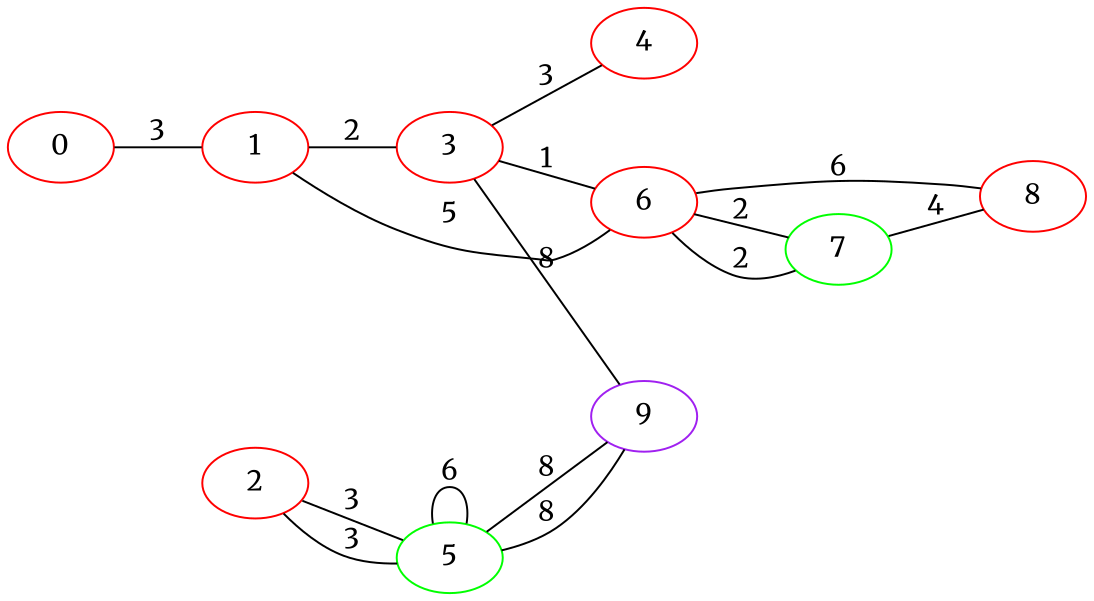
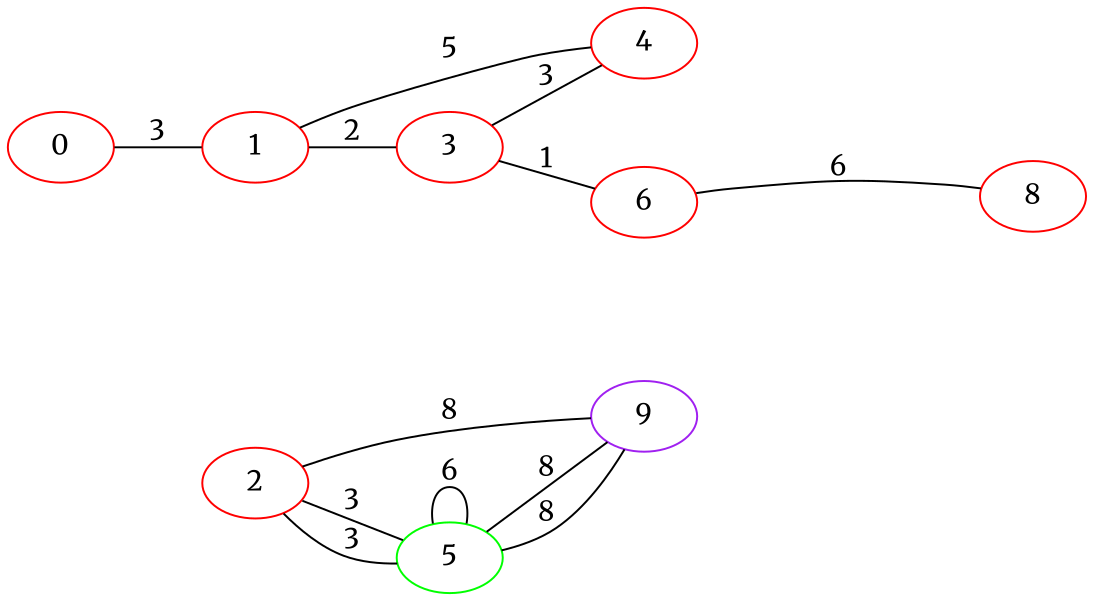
edge "1" -- "6": now "1" -- "4"
node "7": removed
edge "3" -- "9": now "2" -- "9"
